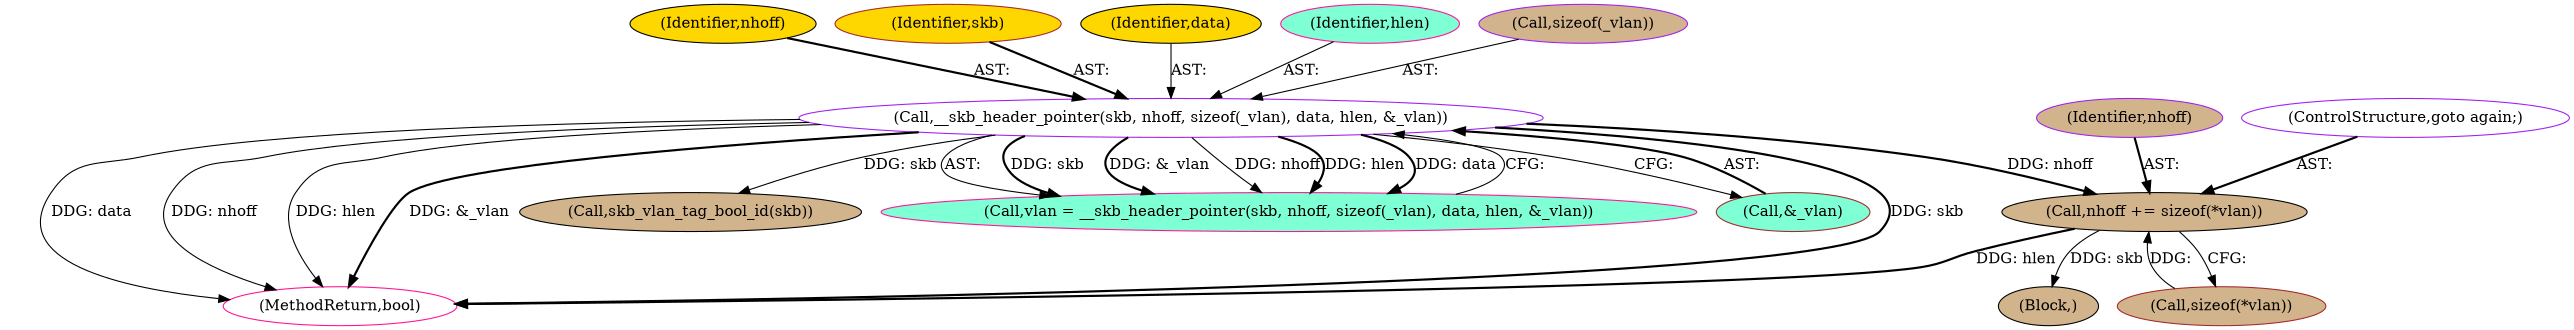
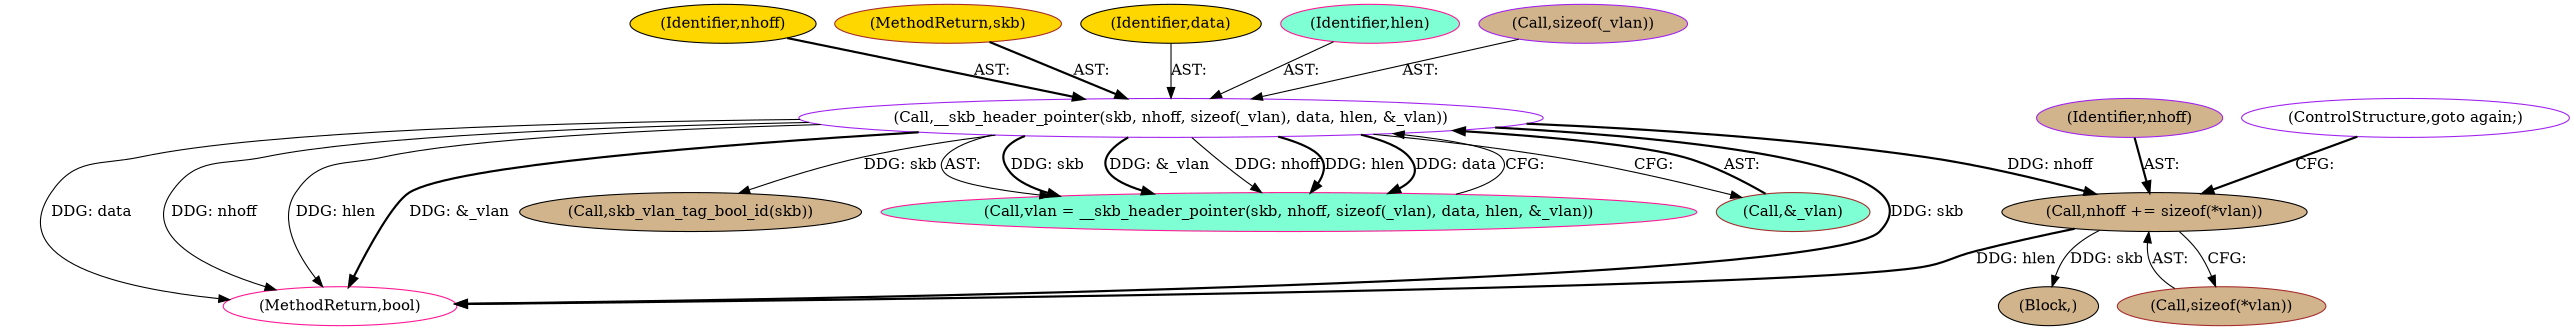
node "(Identifier,skb)": label "(Identifier,skb)" -> "(MethodReturn,skb)"
edge "(ControlStructure,goto again;)" -> "(Call,nhoff += sizeof(*vlan))": label "AST: " -> "CFG: "
edge "(Call,sizeof(*vlan))" -> "(Call,nhoff += sizeof(*vlan))": label "DDG: " -> "AST: "
